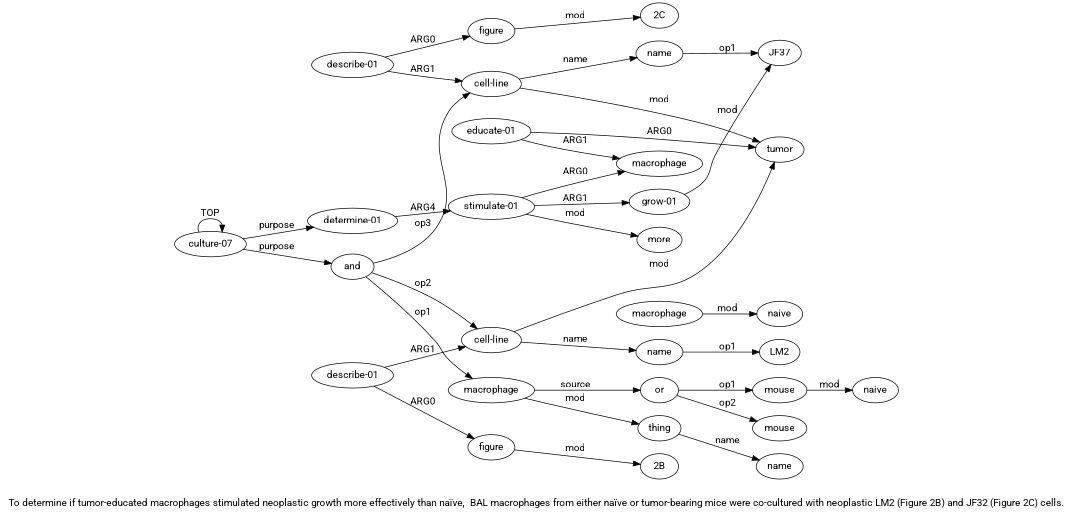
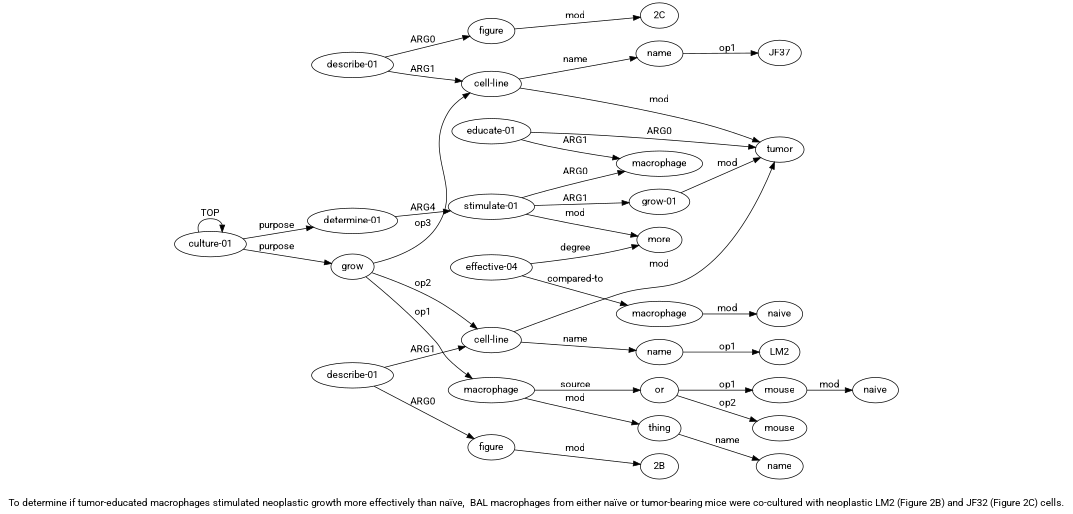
edge "grow-01" -> "JF37": now "grow-01" -> "tumor"
node "culture-07": label "culture-07" -> "culture-01"
node "and": label "and" -> "grow"
node "effective-04": added
